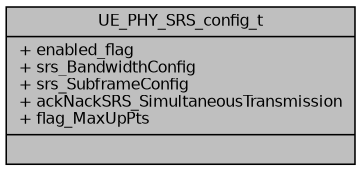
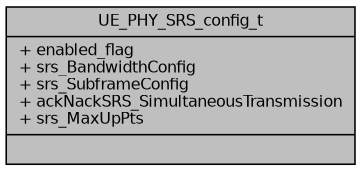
node "UE_PHY_SRS_config_t": text "+ flag_MaxUpPts" -> "+ srs_MaxUpPts"
